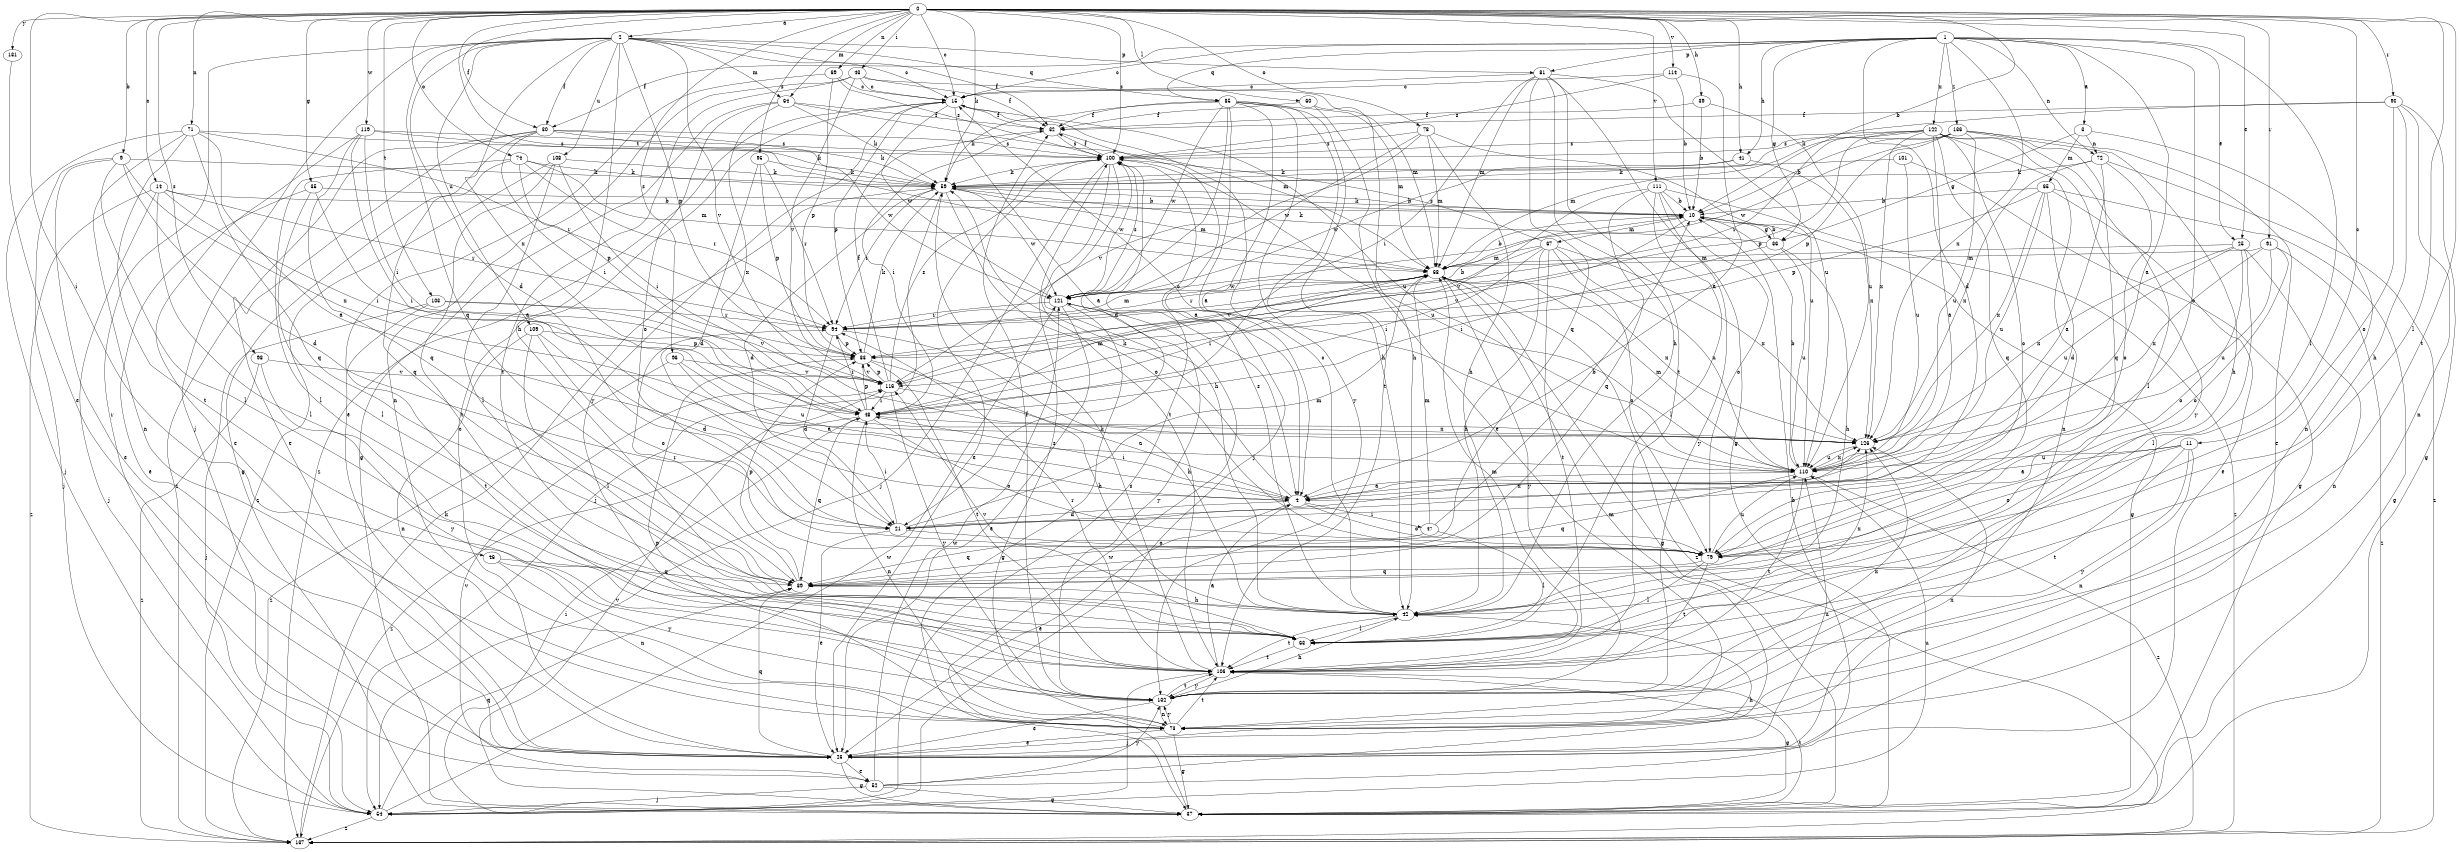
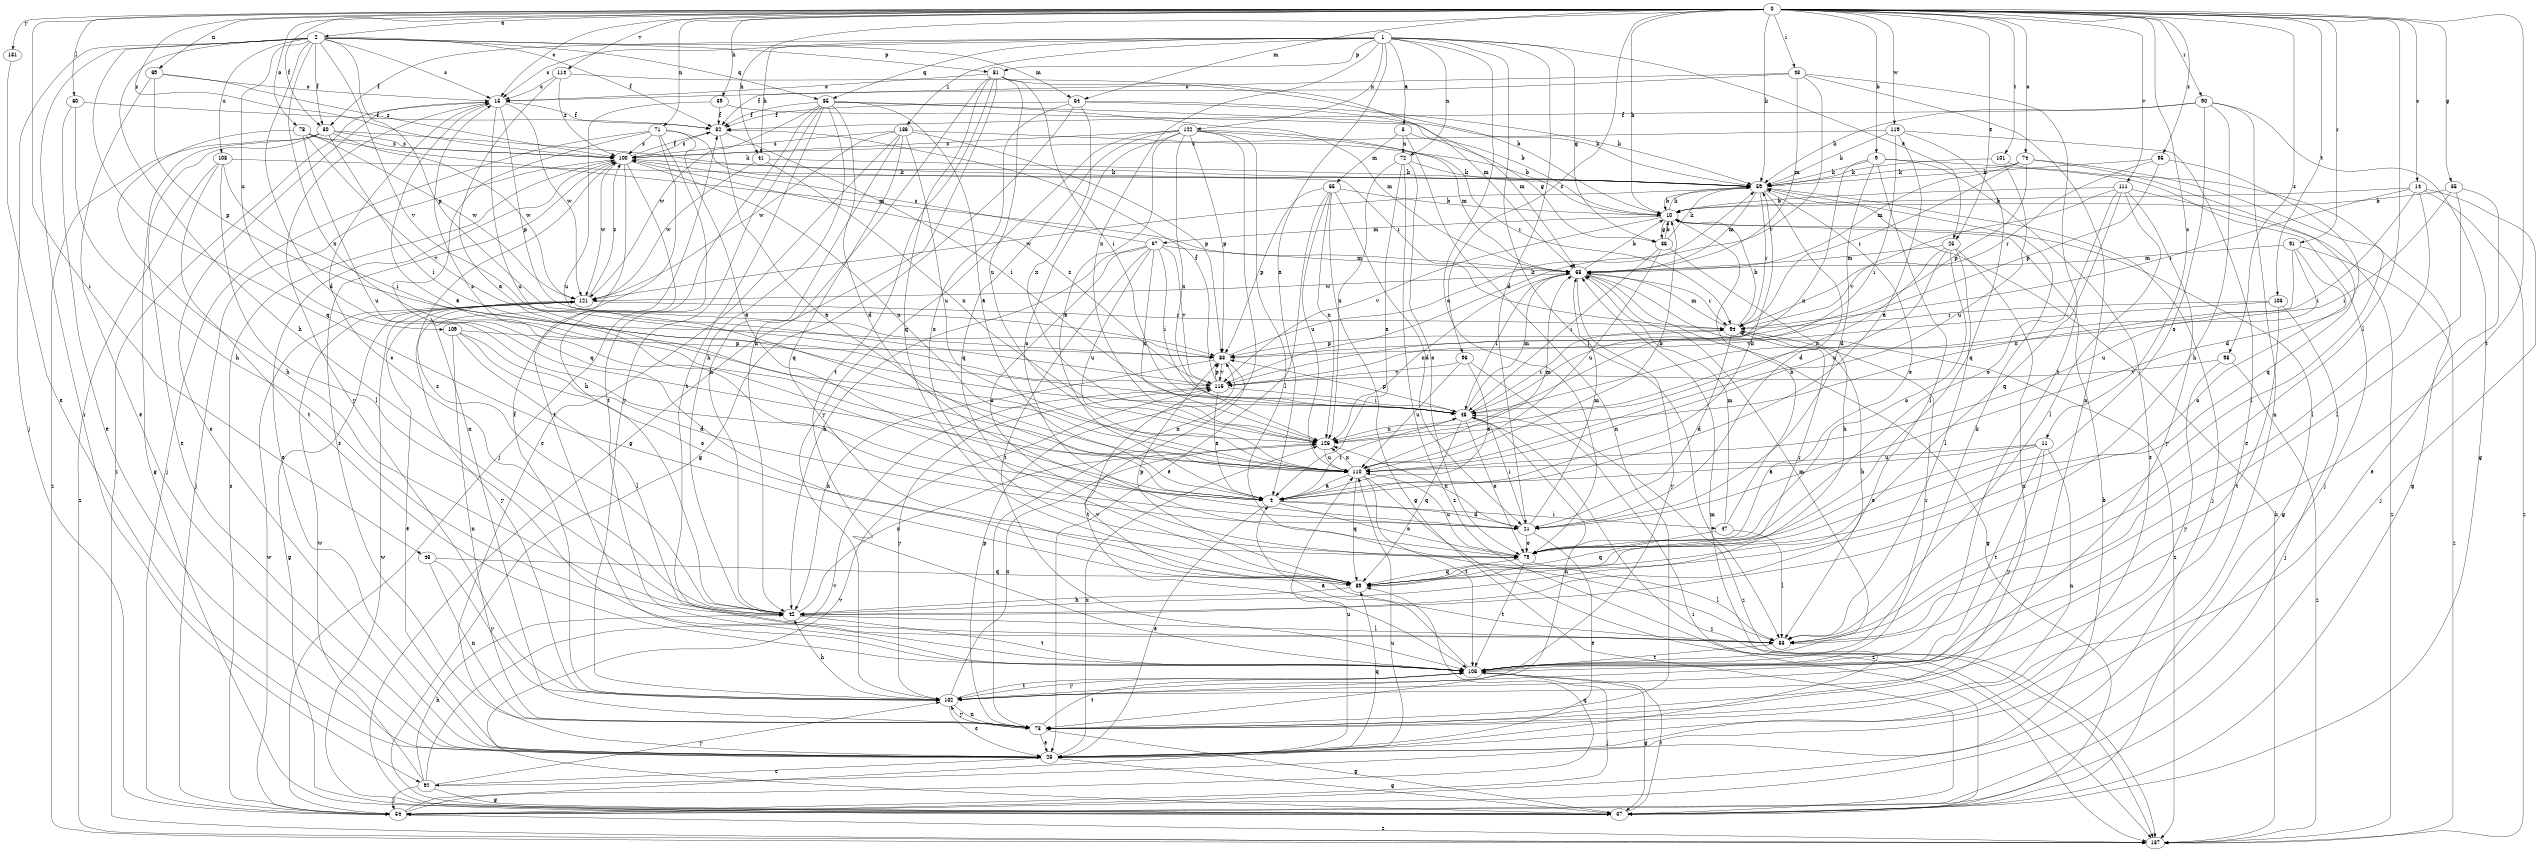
edge "0" -> "68": now "0" -> "101"
node "52": label "52" -> "92"
